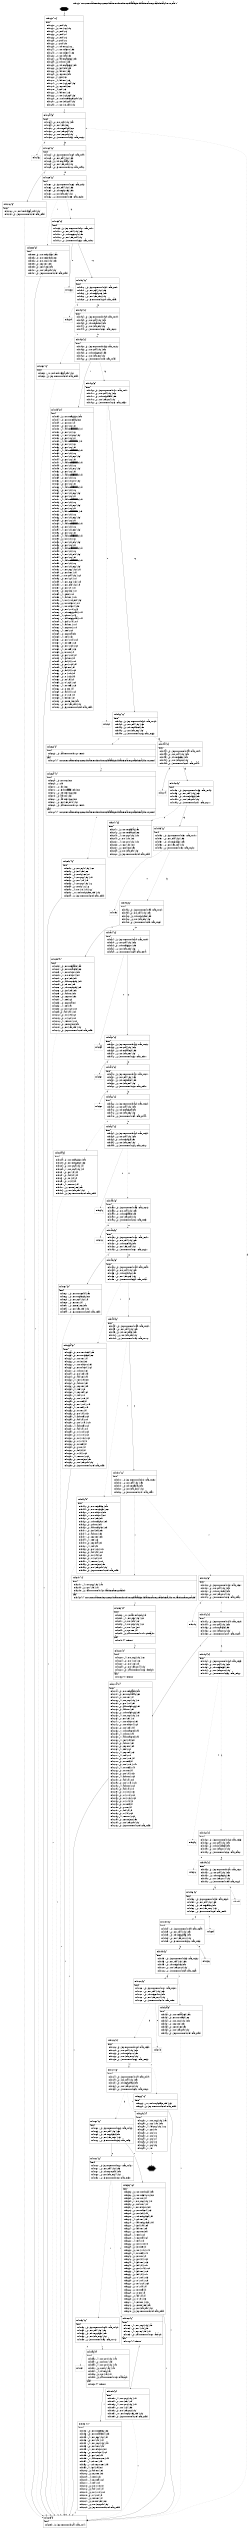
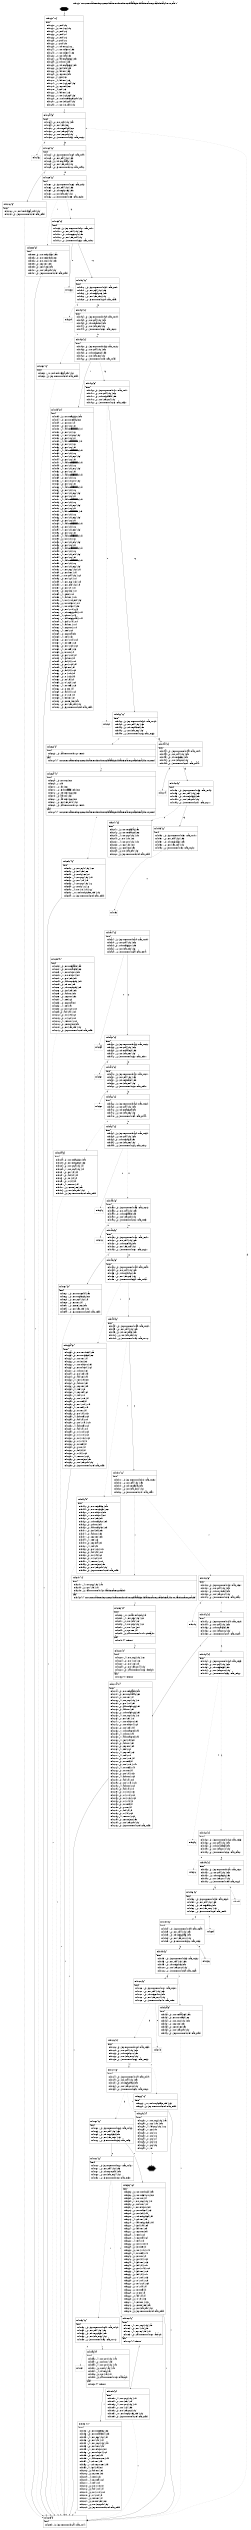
node "0x4019f8 [28]": removed
